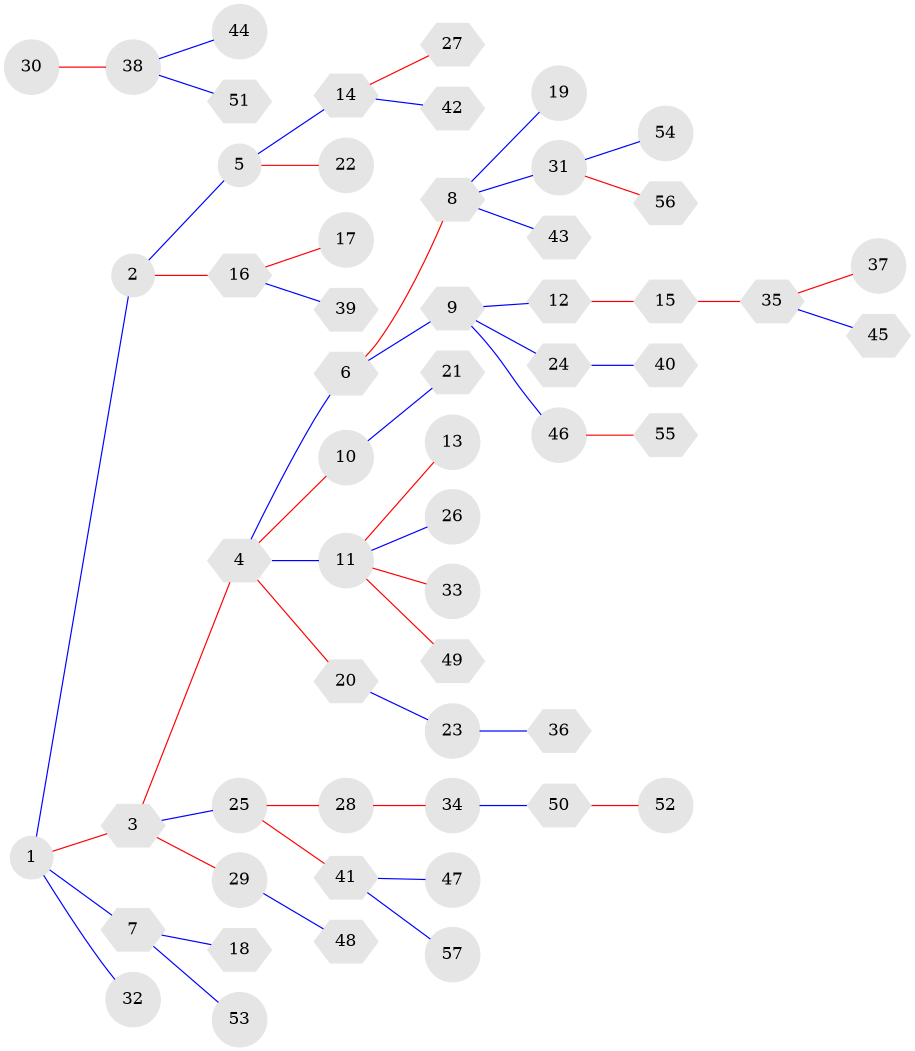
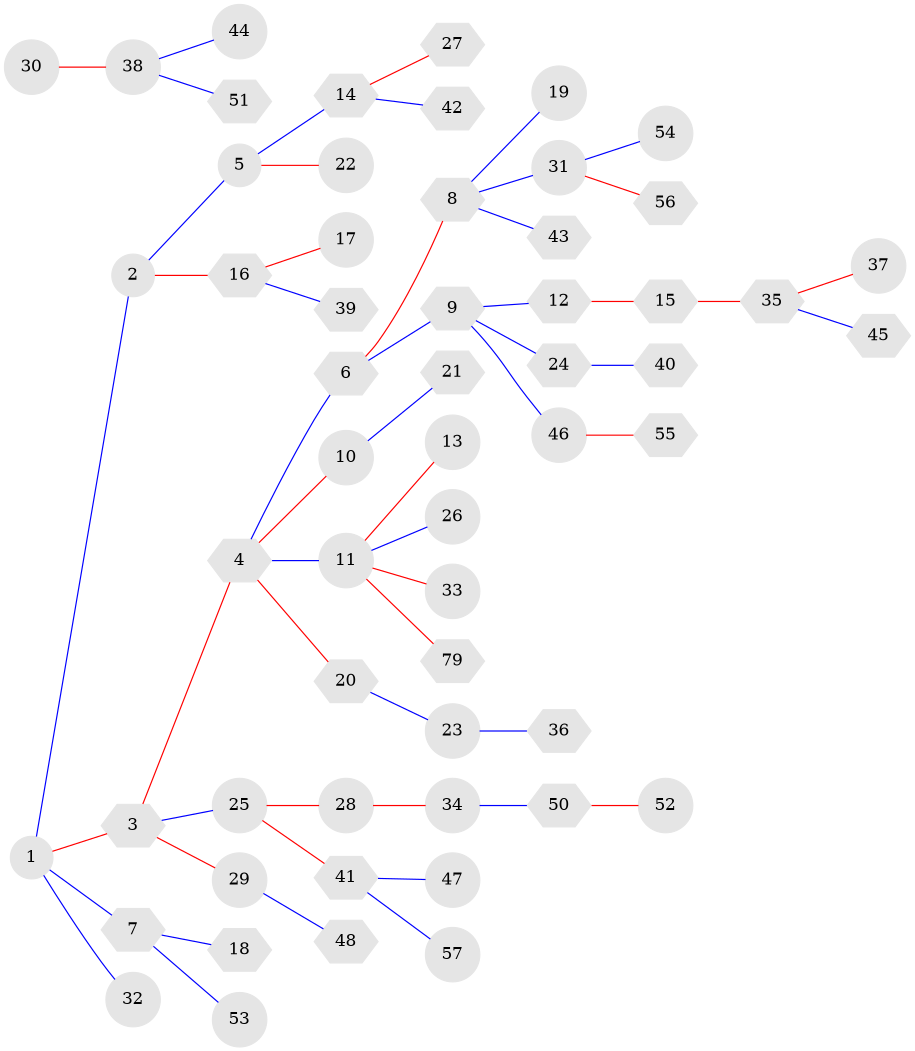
node "49": label "49" -> "79"
